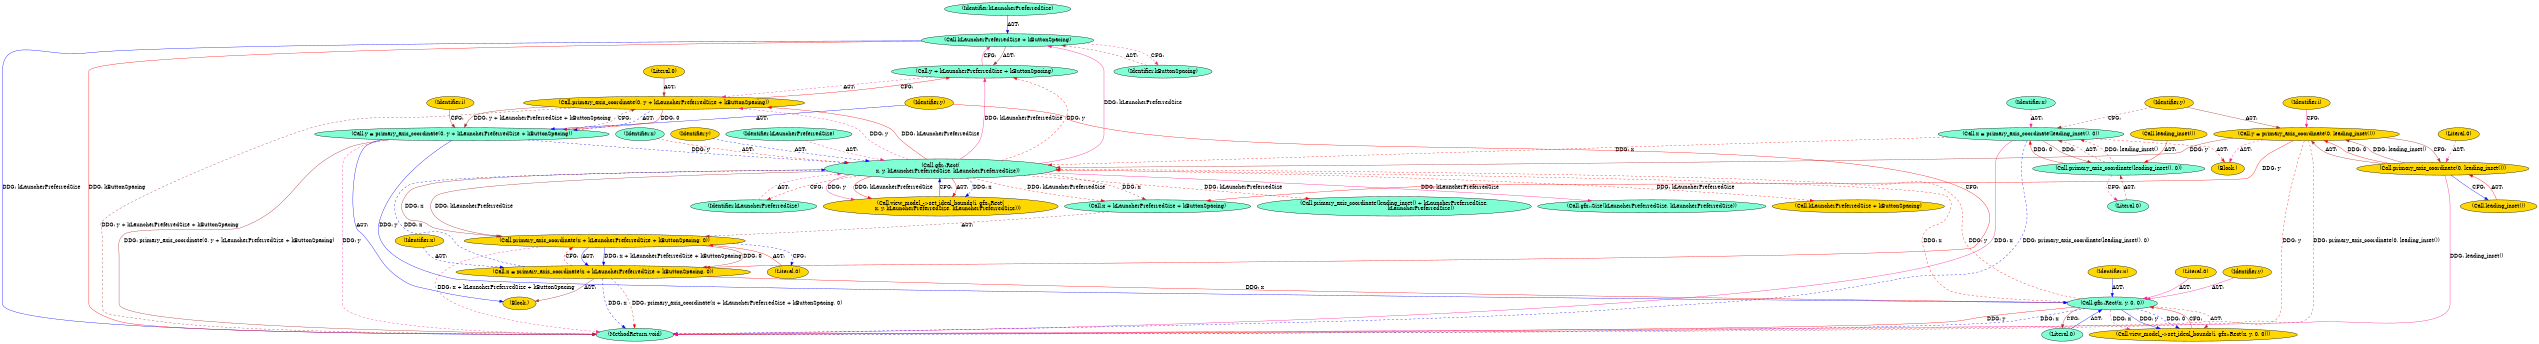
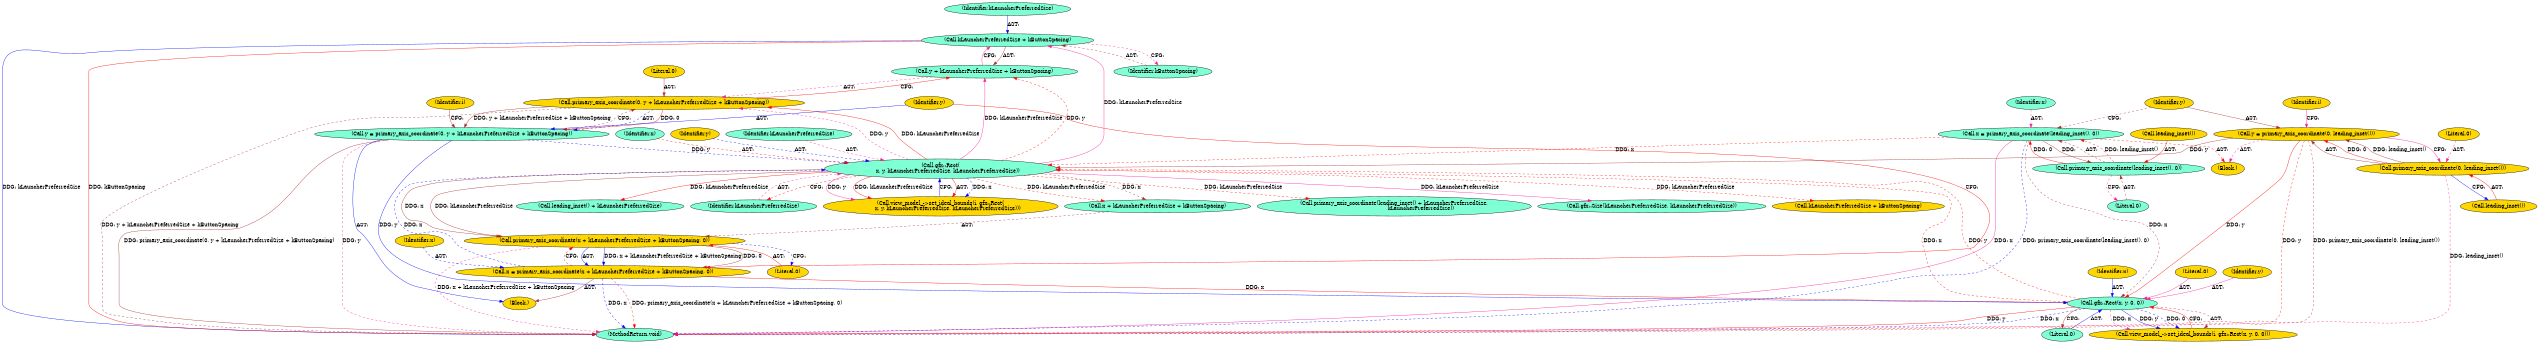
edge "(Call,y = primary_axis_coordinate(0, leading_inset()))" -> "(Call,primary_axis_coordinate(0, leading_inset()))": color brown -> deeppink
edge "(Call,y = primary_axis_coordinate(0, leading_inset()))" -> "(Call,x + kLauncherPreferredSize + kButtonSpacing)": now "(Call,y = primary_axis_coordinate(0, leading_inset()))" -> "(Call,gfx::Rect(x, y, 0, 0))"
node "(Call,leading_inset() + kLauncherPreferredSize)": added
edge "(Call,x = primary_axis_coordinate(leading_inset(), 0))" -> "(Call,gfx::Rect(x, y, 0, 0))": added, label "DDG: x"
edge "(Call,primary_axis_coordinate(0, leading_inset()))" -> "(MethodReturn,void)": style solid -> dashed
